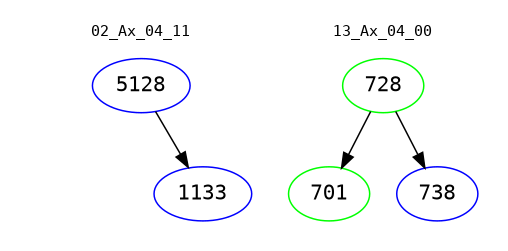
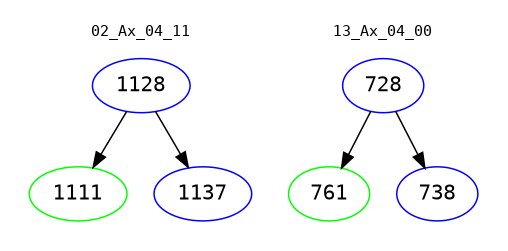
node "5128": label "5128" -> "1128"
node "728": color green -> blue
node "1111": added
node "1133": label "1133" -> "1137"
node "701": label "701" -> "761"
